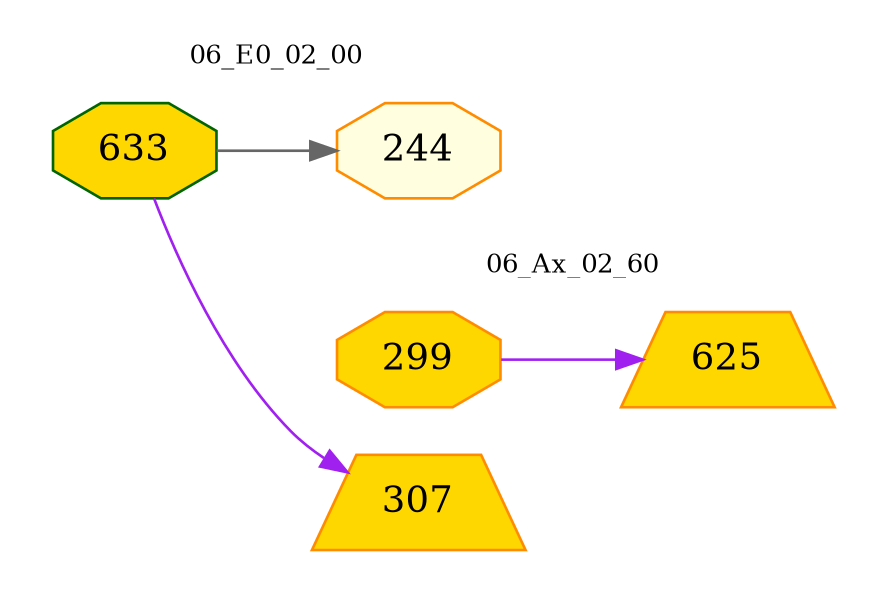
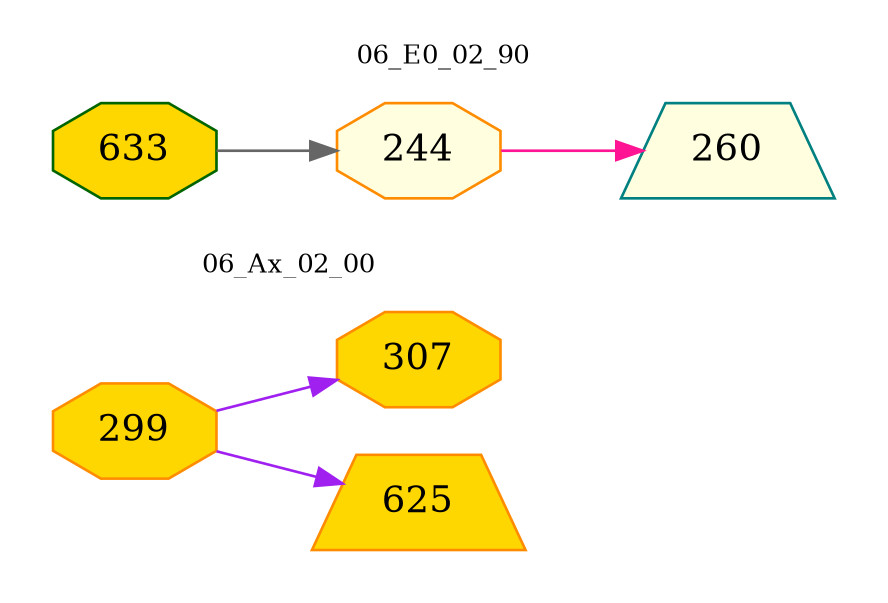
cluster "06_E0_02_00": label "06_E0_02_00" -> "06_E0_02_90"
node "260": added
cluster "06_Ax_02_60": label "06_Ax_02_60" -> "06_Ax_02_00"
edge "633" -> "307": now "299" -> "307"
node "307": shape trapezium -> octagon
